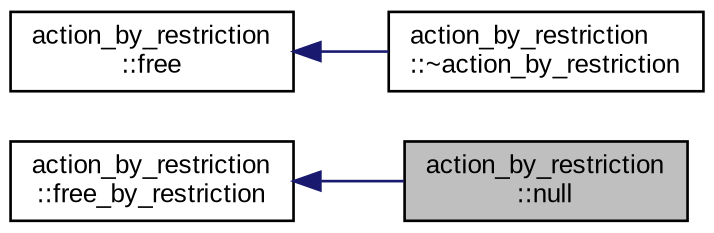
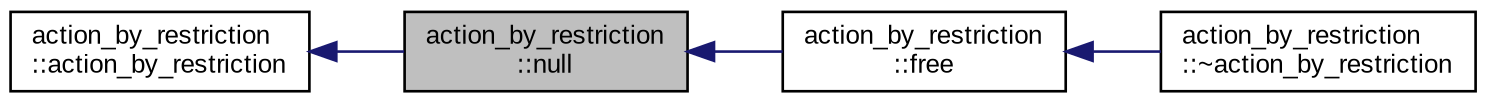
edge "action_by_restriction ::free" -> "action_by_restriction ::null": added
node "action_by_restriction ::free_by_restriction": label "action_by_restriction ::free_by_restriction" -> "action_by_restriction ::action_by_restriction"
